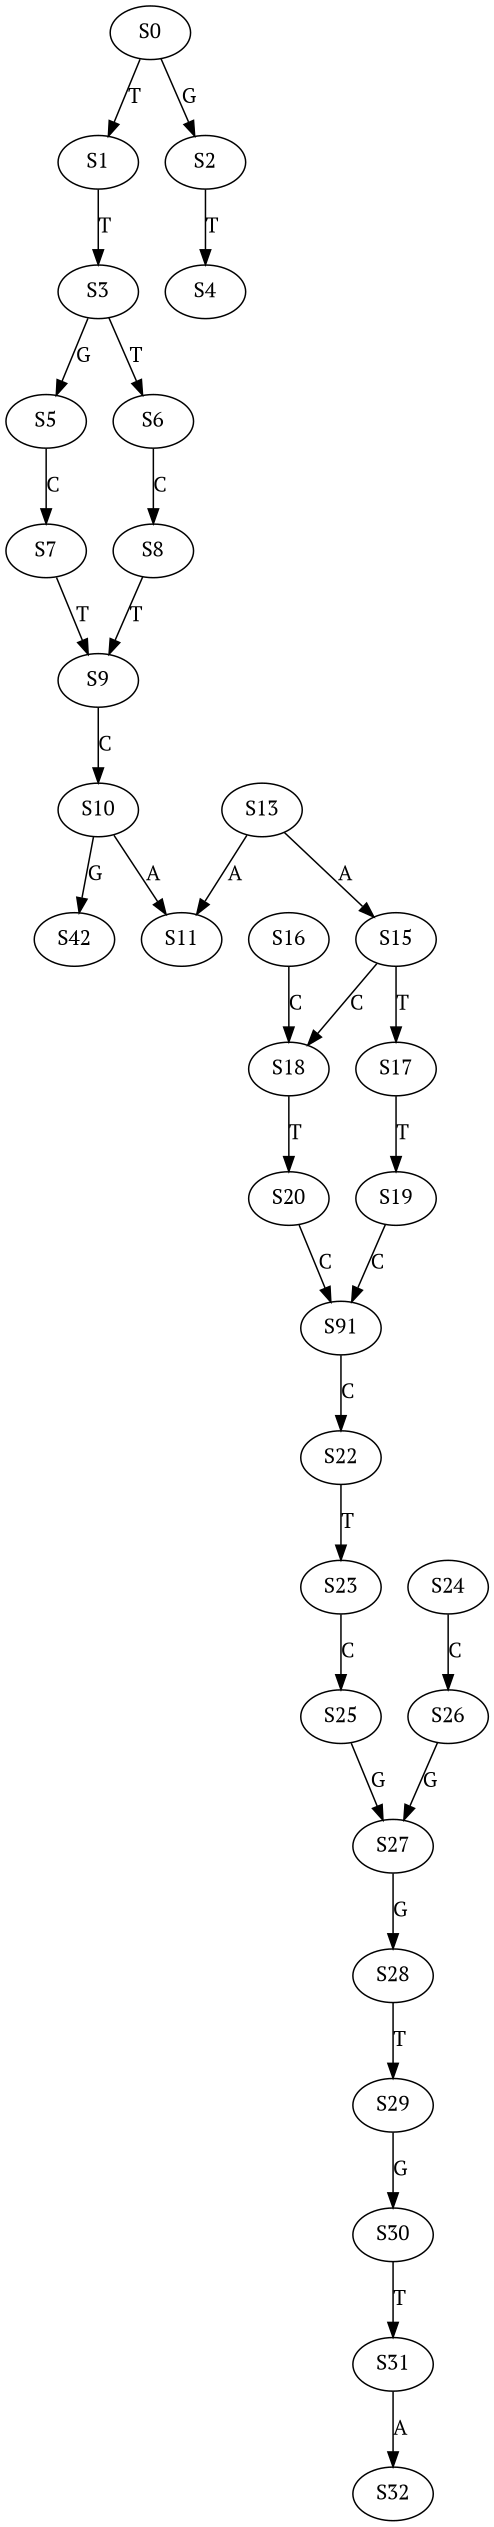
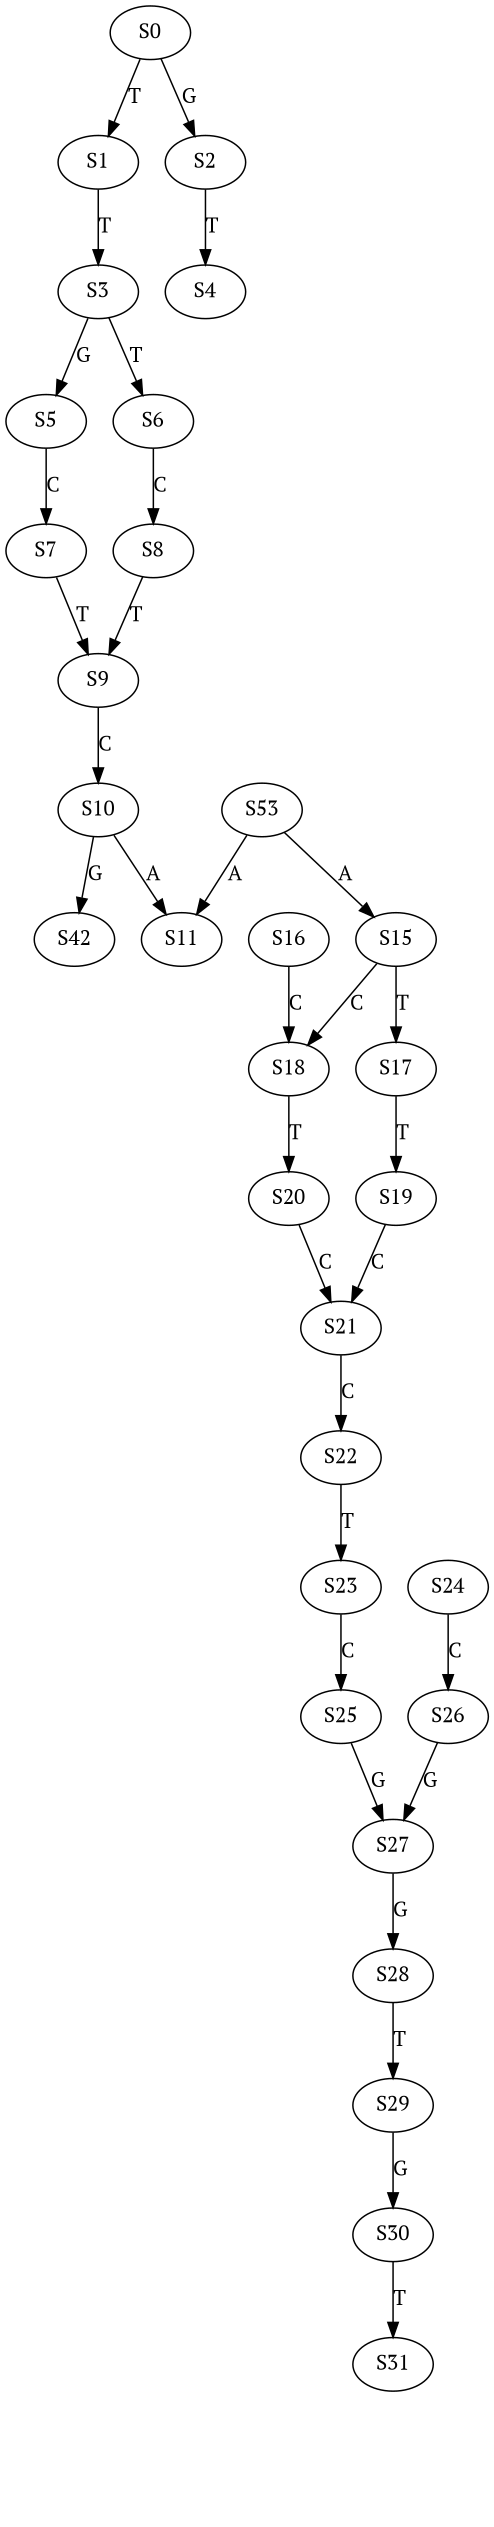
node "S13": label "S13" -> "S53"
node "S91": label "S91" -> "S21"
node "S32": removed
